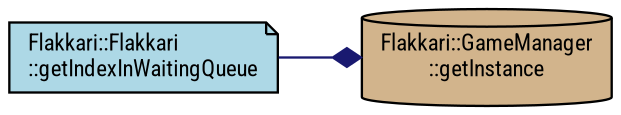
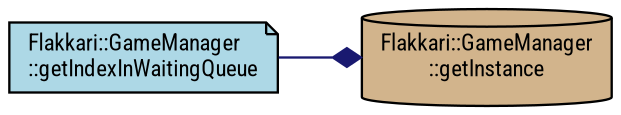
node "Flakkari::Flakkari ::getIndexInWaitingQueue": label "Flakkari::Flakkari ::getIndexInWaitingQueue" -> "Flakkari::GameManager ::getIndexInWaitingQueue"
